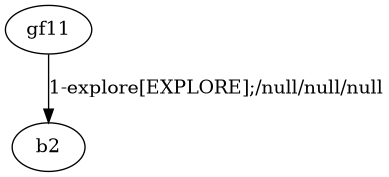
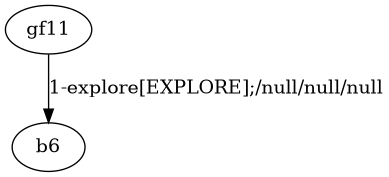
node "b2": label "b2" -> "b6"
